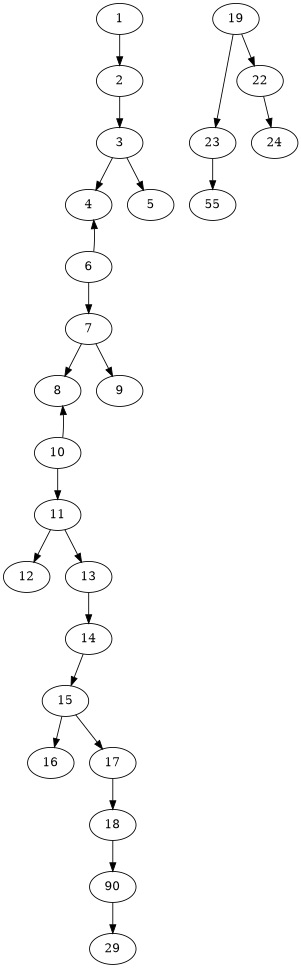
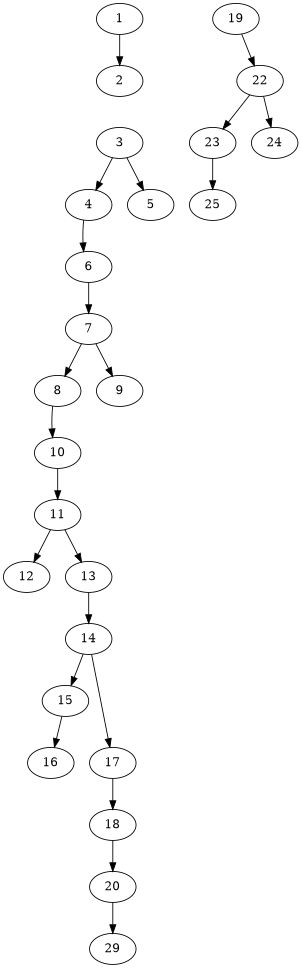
edge "19" -> "23": now "22" -> "23"
edge "2" -> "3": removed
node "55": label "55" -> "25"
edge "6" -> "4": reversed
edge "10" -> "8": reversed
edge "15" -> "17": now "14" -> "17"
node "90": label "90" -> "20"
